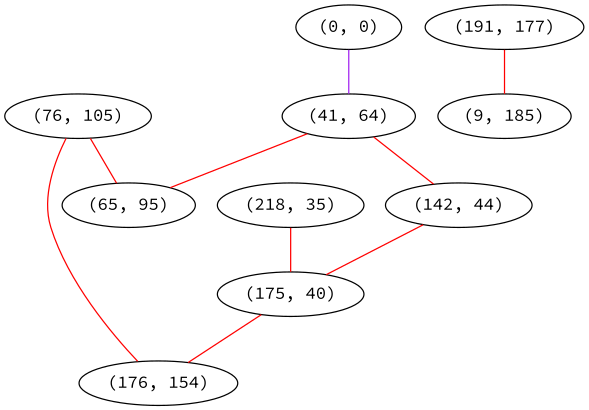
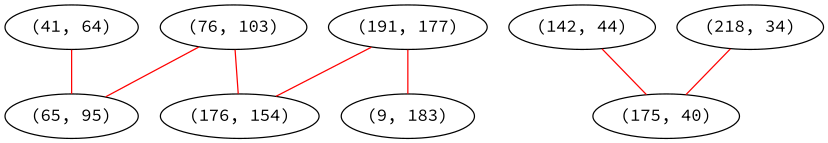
node "(0, 0)": removed
node "(76, 105)": label "(76, 105)" -> "(76, 103)"
node "(9, 185)": label "(9, 185)" -> "(9, 183)"
edge "(41, 64)" -- "(142, 44)": removed
node "(218, 35)": label "(218, 35)" -> "(218, 34)"
edge "(175, 40)" -- "(176, 154)": now "(191, 177)" -- "(176, 154)"
